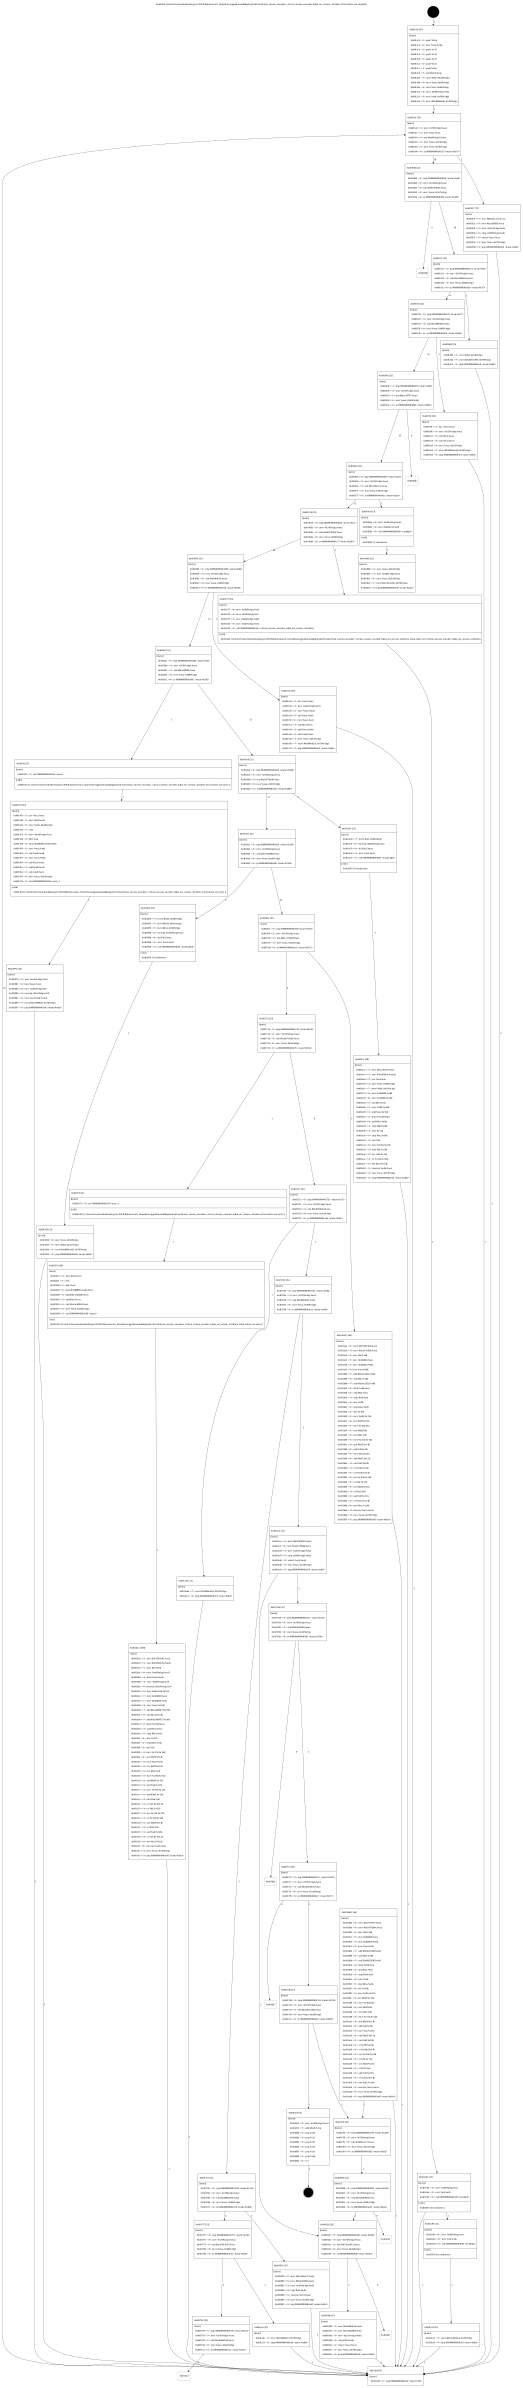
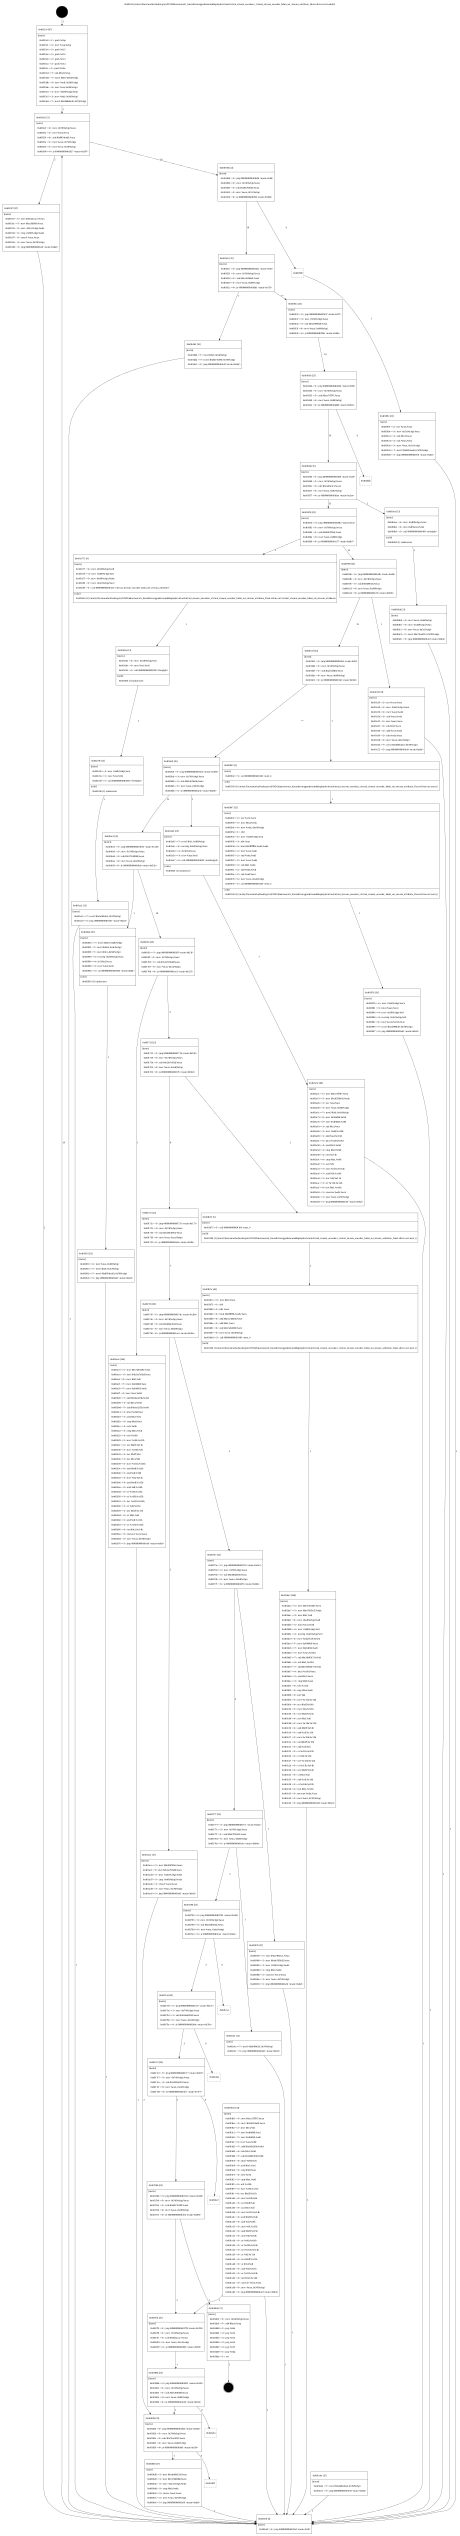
edge "0x401632 [25]" -> "0x40199c [25]": now "0x401896" -> "0x40199c [25]"
edge "0x40172c [25]" -> "0x401abe [12]": removed, label "1"
edge "0x401aca [27]" -> "0x4017a9 [25]": now "0x401790 [25]" -> "0x4017a9 [25]"
edge "0x401c8a [12]" -> "0x401e6f [5]": now "0x4018bb [21]" -> "0x401e6f [5]"
